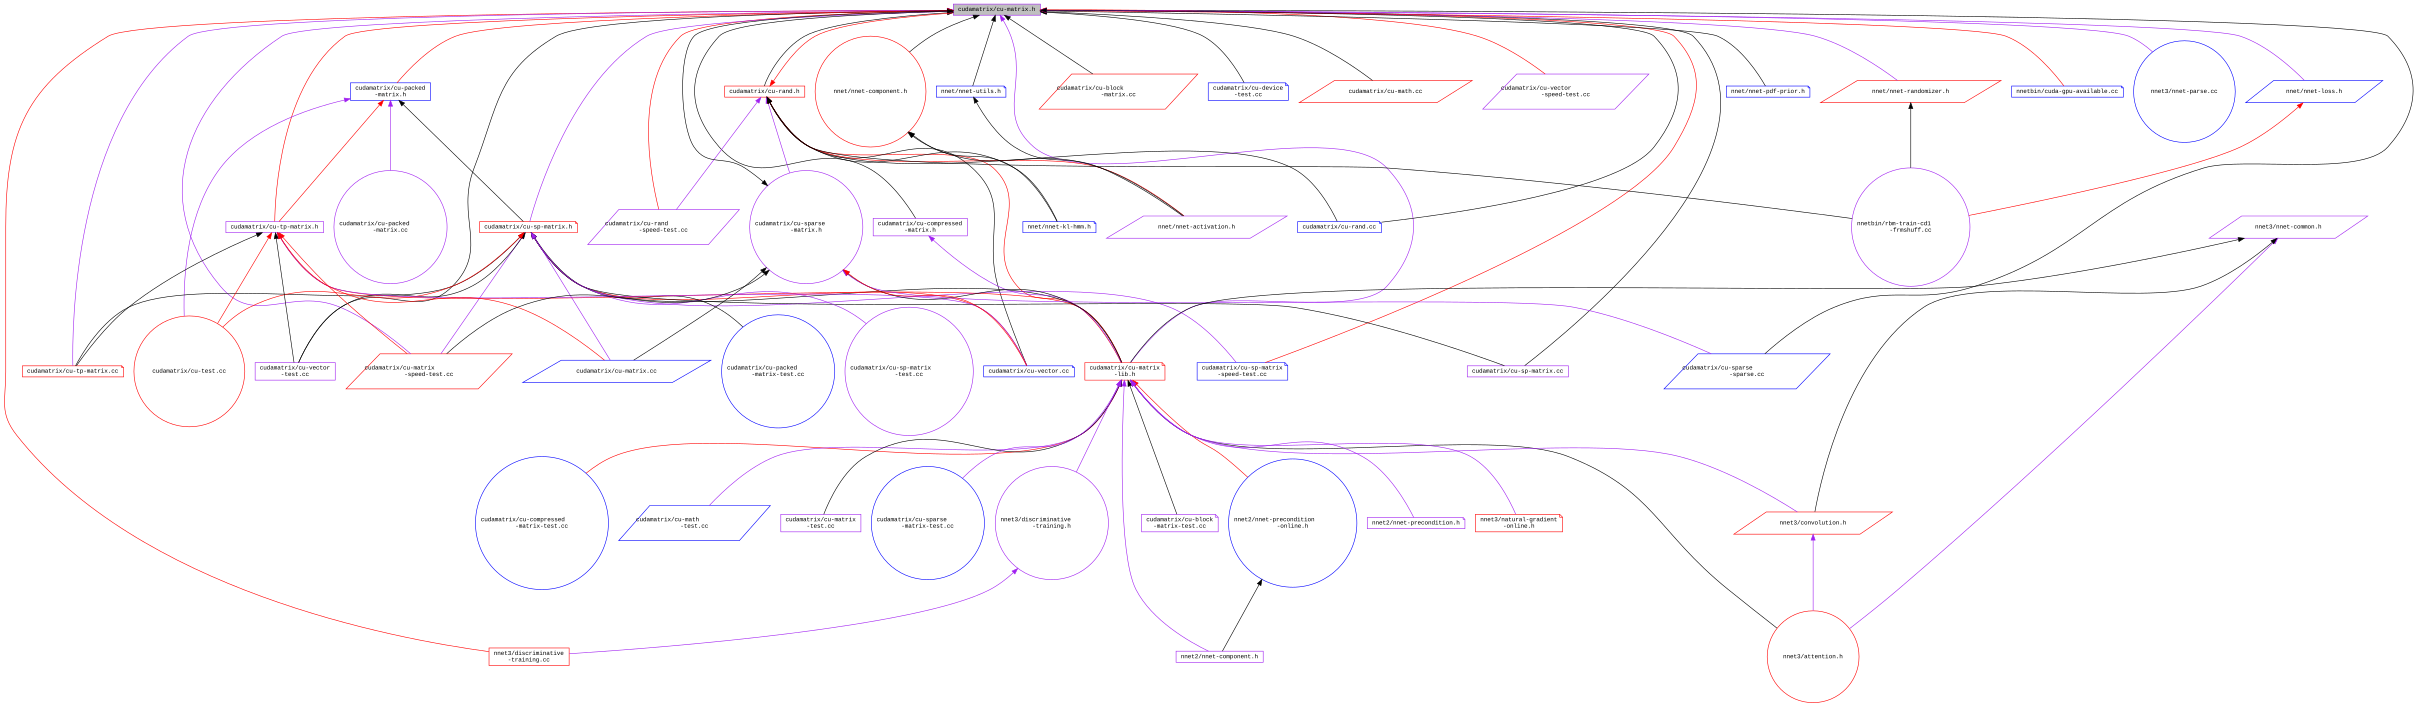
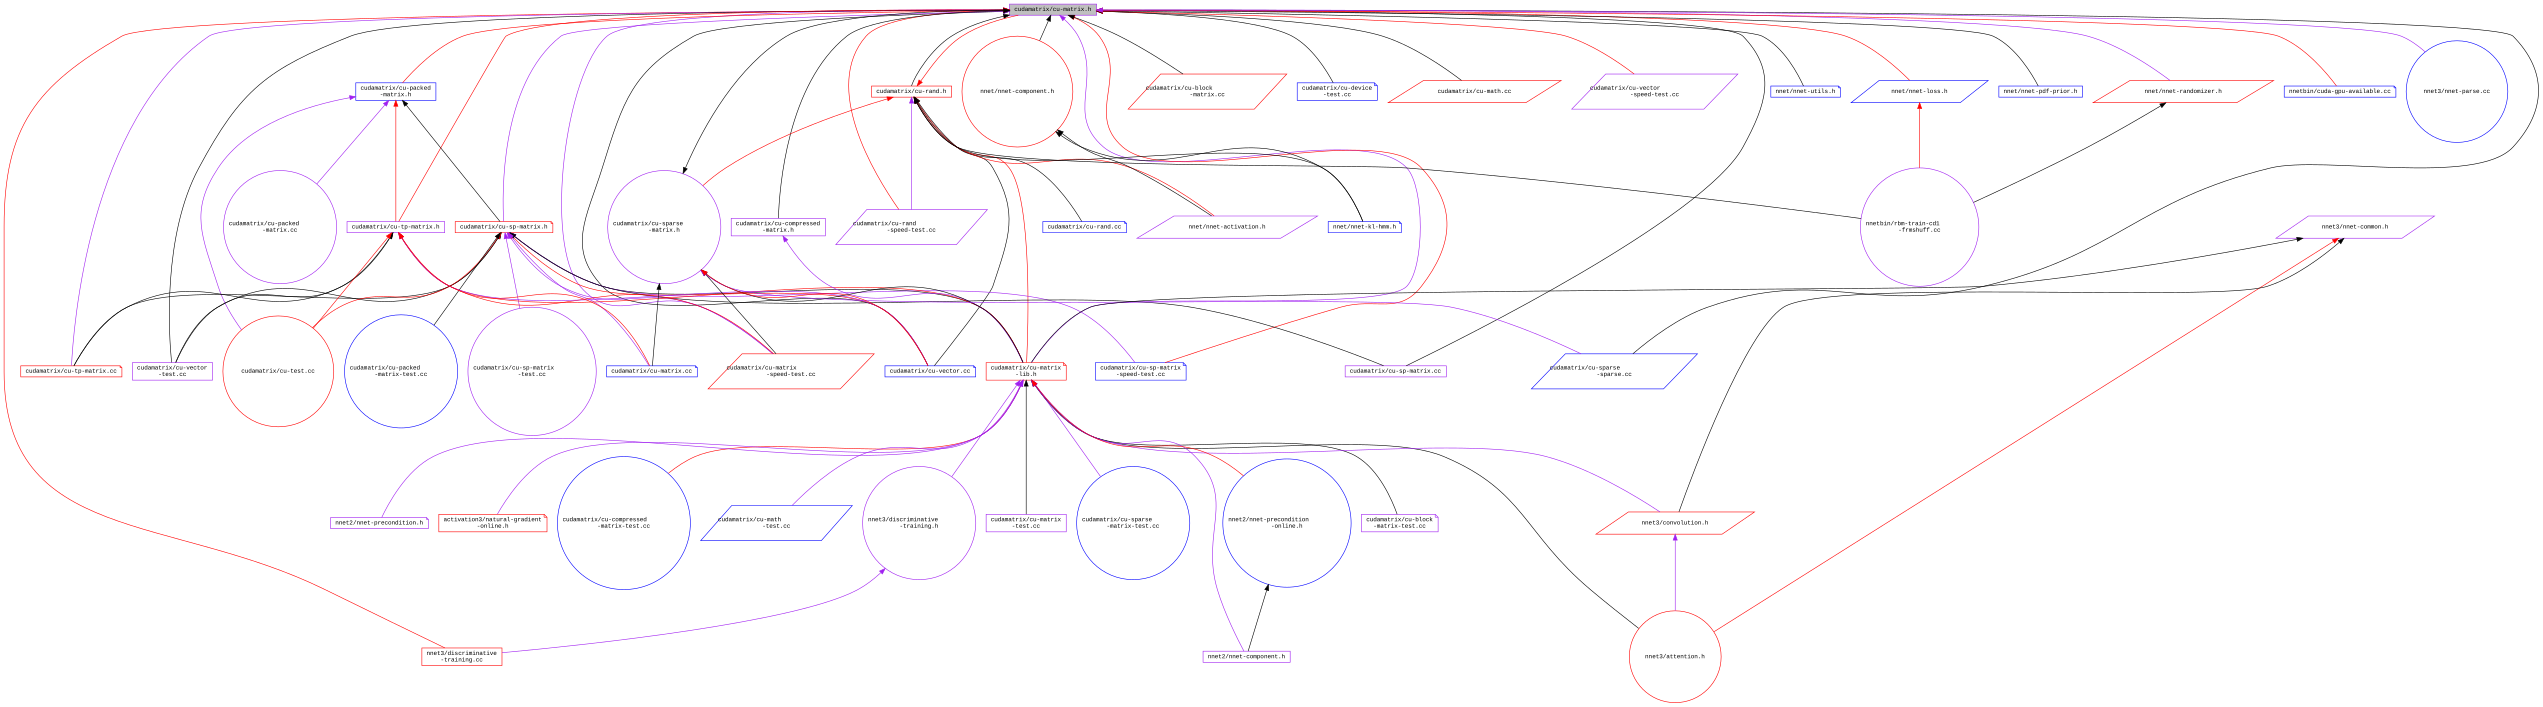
edge "nnet/nnet-loss.h" -> "cudamatrix/cu-matrix.h": color purple -> red
edge "cudamatrix/cu-rand.cc" -> "cudamatrix/cu-matrix.h": now "cudamatrix/cu-vector.cc" -> "cudamatrix/cu-matrix.h"
node "nnet/nnet-pdf-prior.h": shape note -> box
edge "cudamatrix/cu-sparse -matrix.h" -> "cudamatrix/cu-rand.h": color purple -> red
edge "nnet/nnet-activation.h" -> "nnet/nnet-utils.h": removed
node "cudamatrix/cu-matrix.cc": shape parallelogram -> note
edge "nnet3/attention.h" -> "nnet3/nnet-common.h": color purple -> red
node "nnet3/natural-gradient -online.h": label "nnet3/natural-gradient -online.h" -> "activation3/natural-gradient -online.h"
